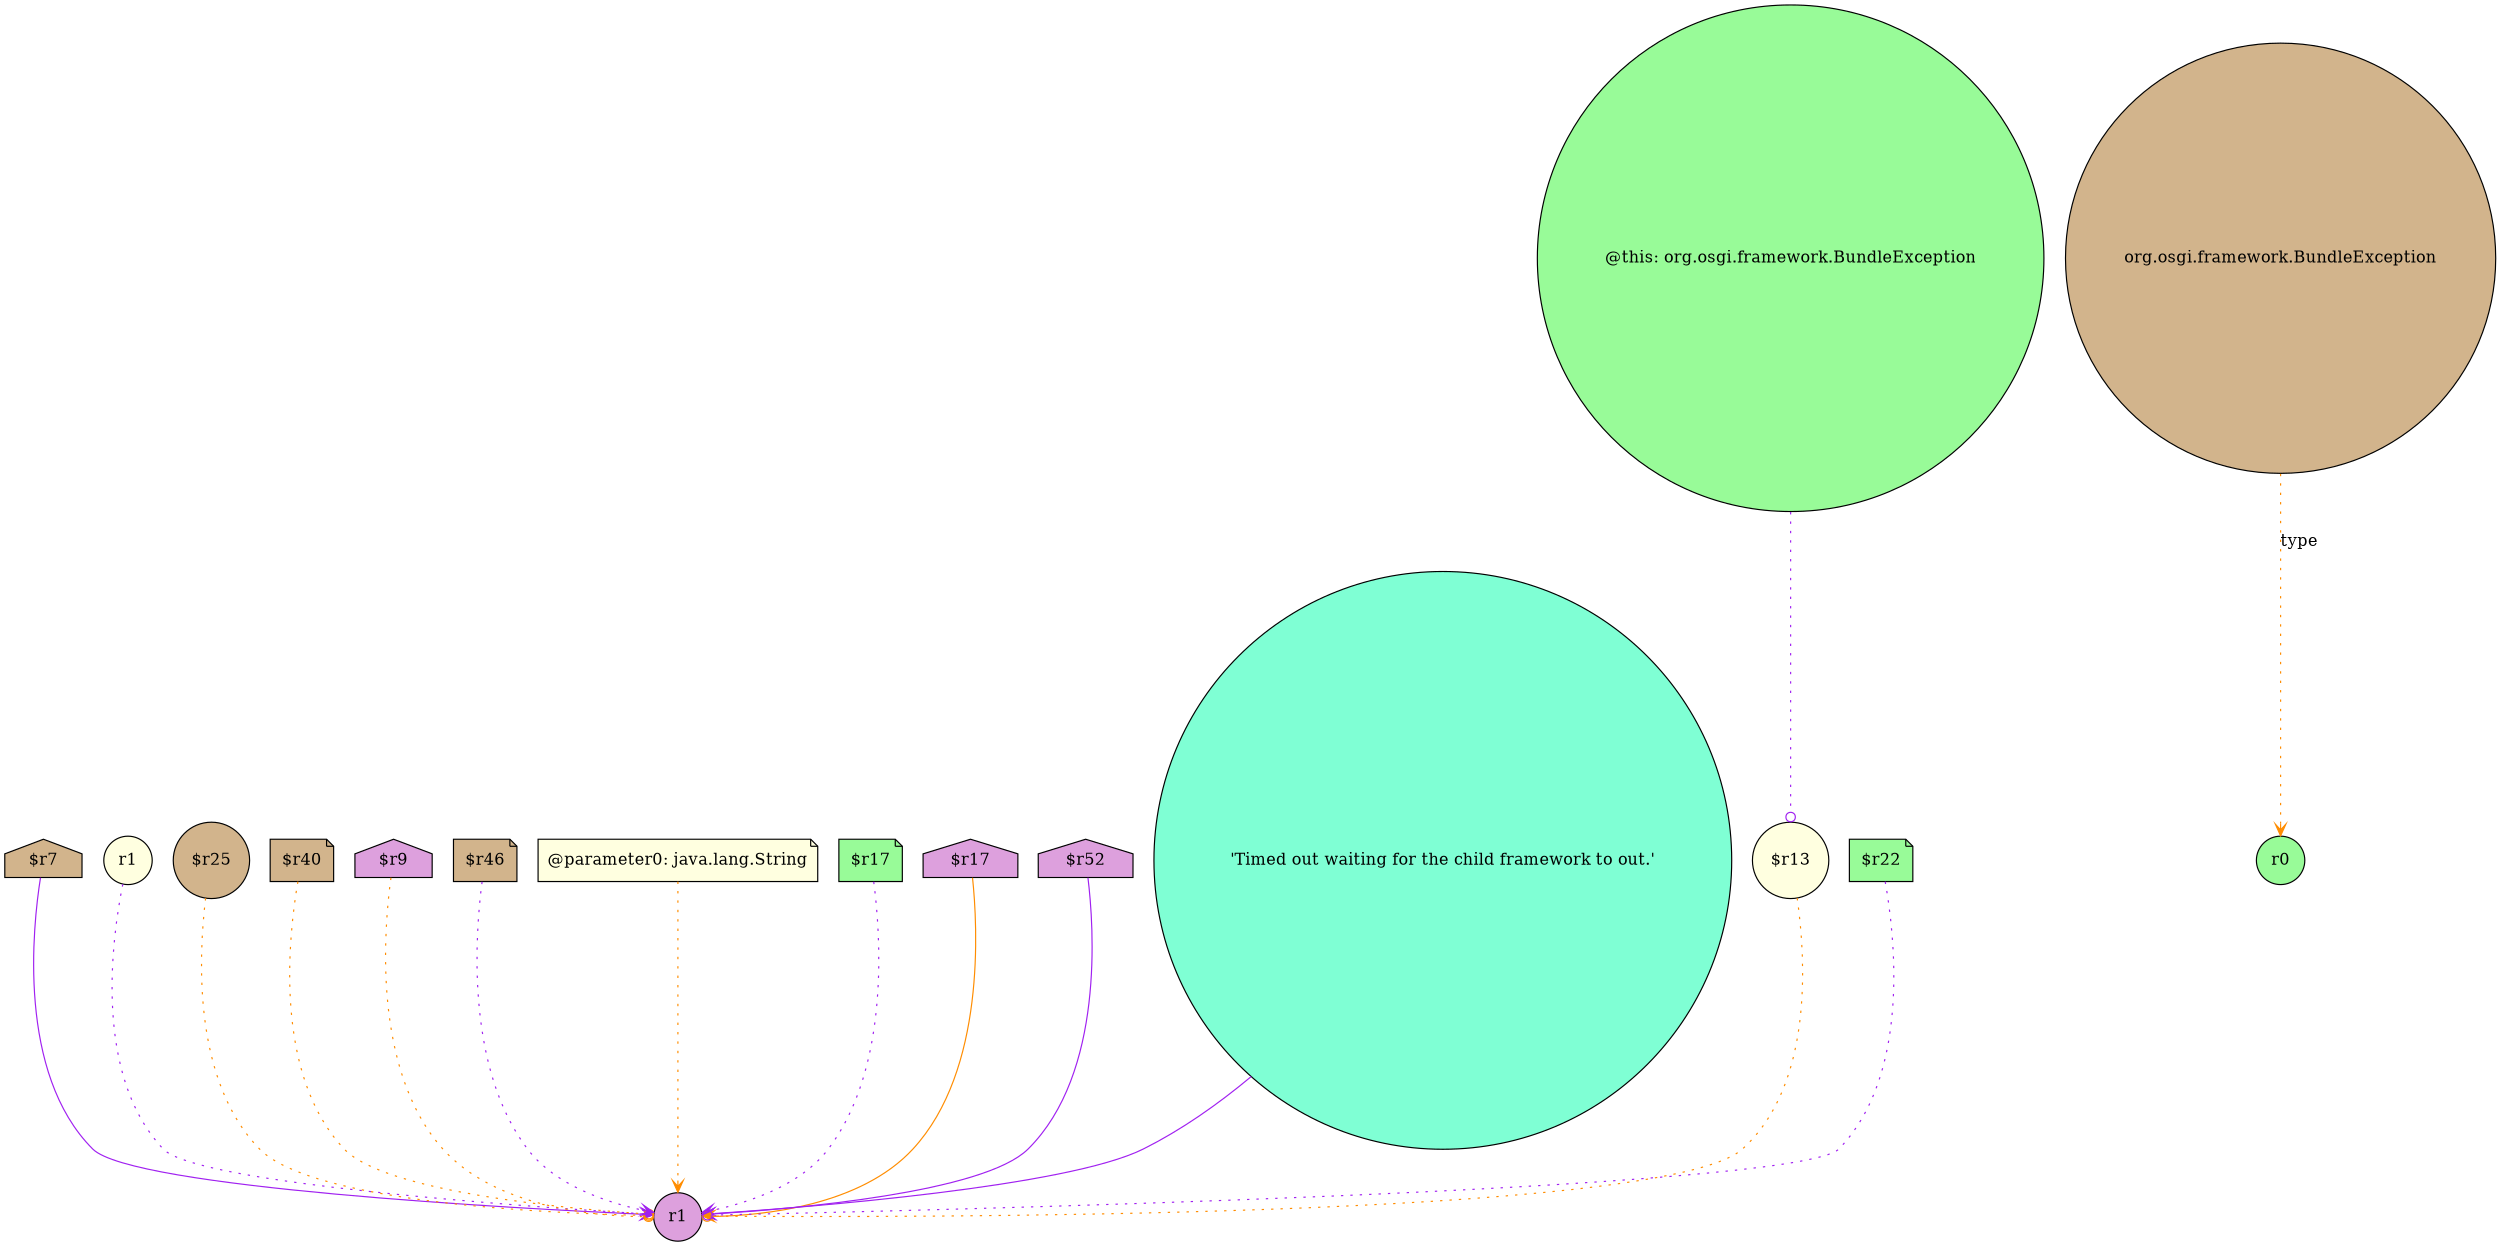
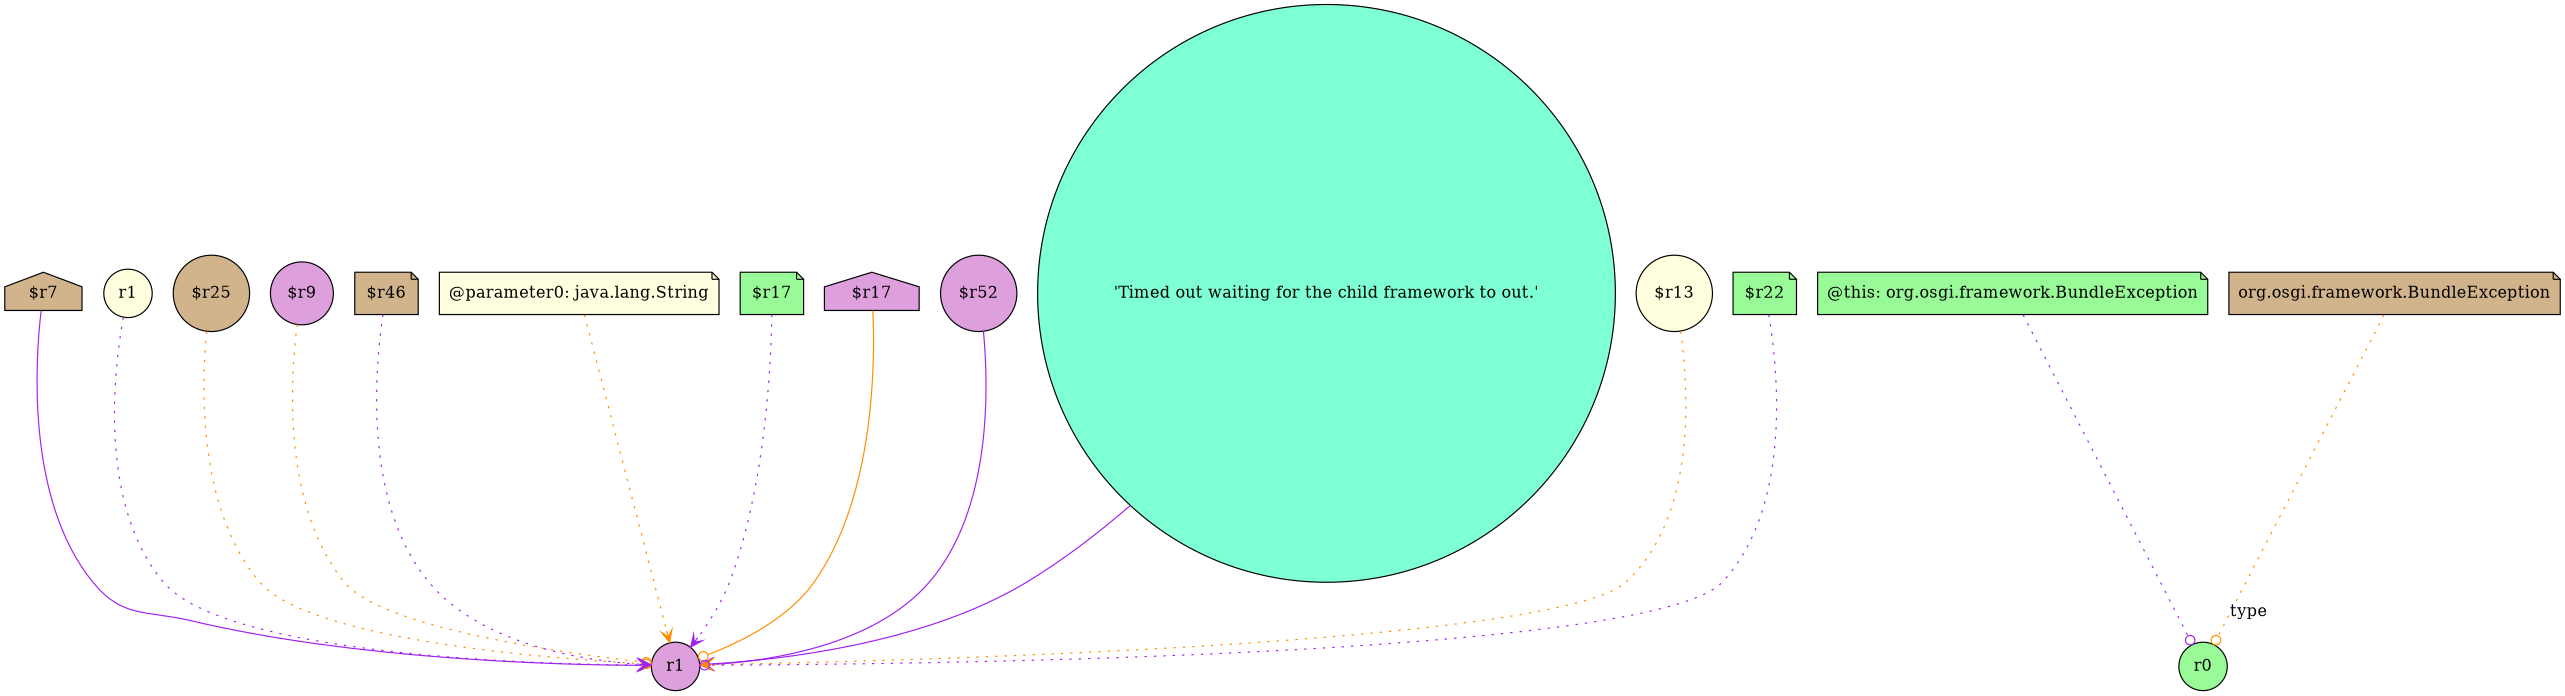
node "@this: org.osgi.framework.BundleException": shape circle -> note
node "org.osgi.framework.BundleException": shape circle -> note
edge "org.osgi.framework.BundleException" -> "r0": arrowhead vee -> odot
edge "@this: org.osgi.framework.BundleException" -> "$r13": now "@this: org.osgi.framework.BundleException" -> "r0"
node "$r40": removed
node "$r9": shape house -> circle
node "$r52": shape house -> circle
